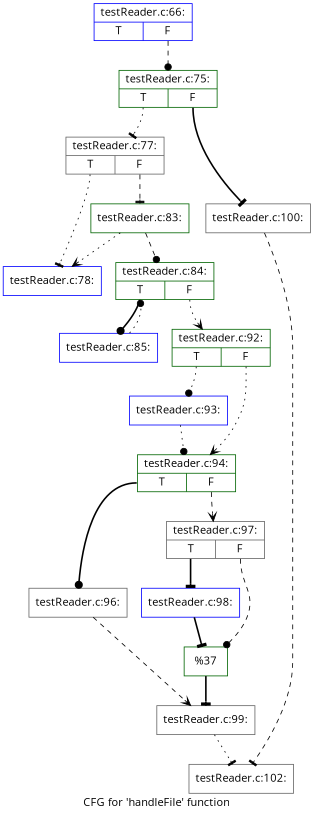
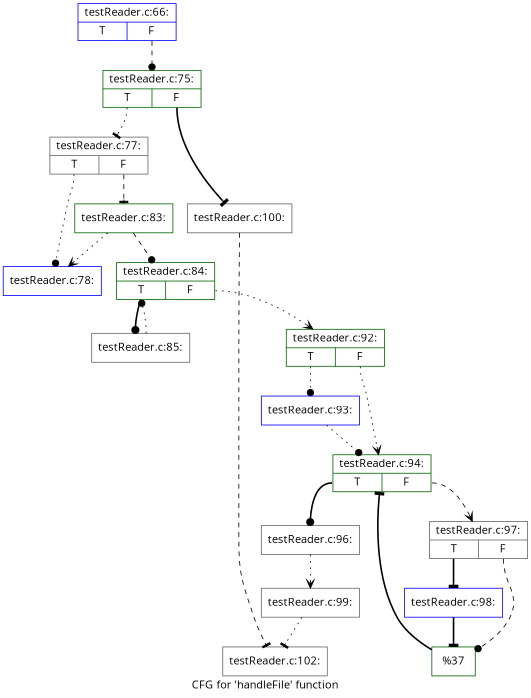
edge "testReader.c:77:" -> "testReader.c:78:": arrowhead tee -> dot
node "testReader.c:85:": color blue -> gray40
edge "testReader.c:96:" -> "testReader.c:99:": style dashed -> dotted
edge "%37" -> "testReader.c:99:": now "%37" -> "testReader.c:94:"
